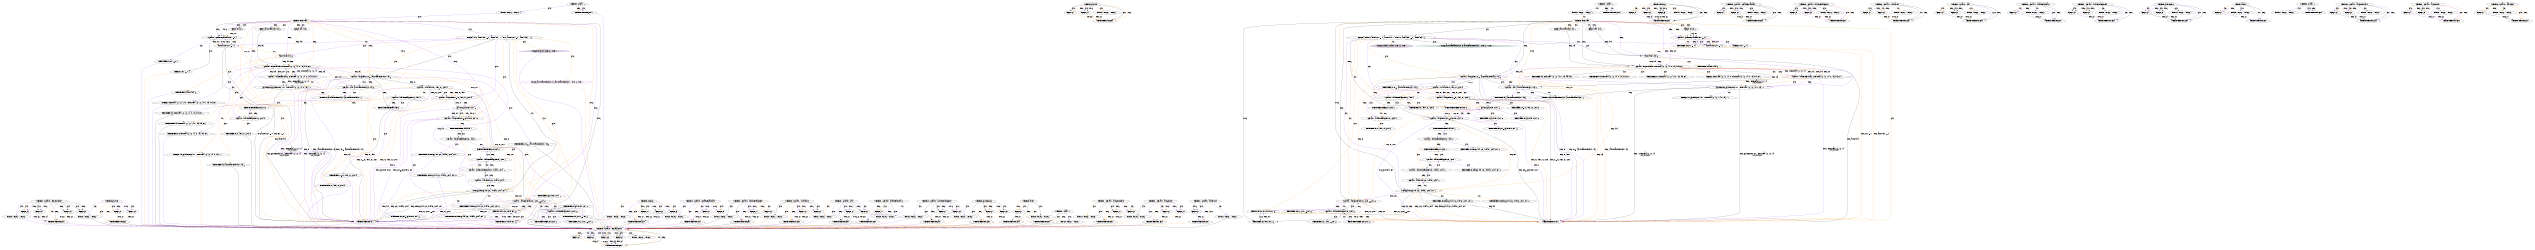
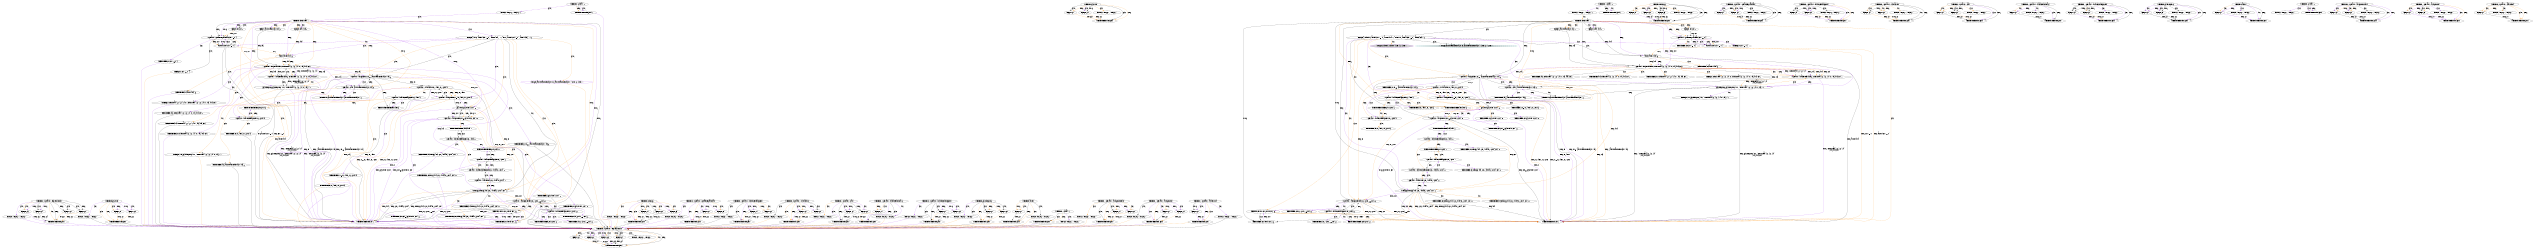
node "<(LOCAL,int n: int)<SUB>3</SUB>>": removed
